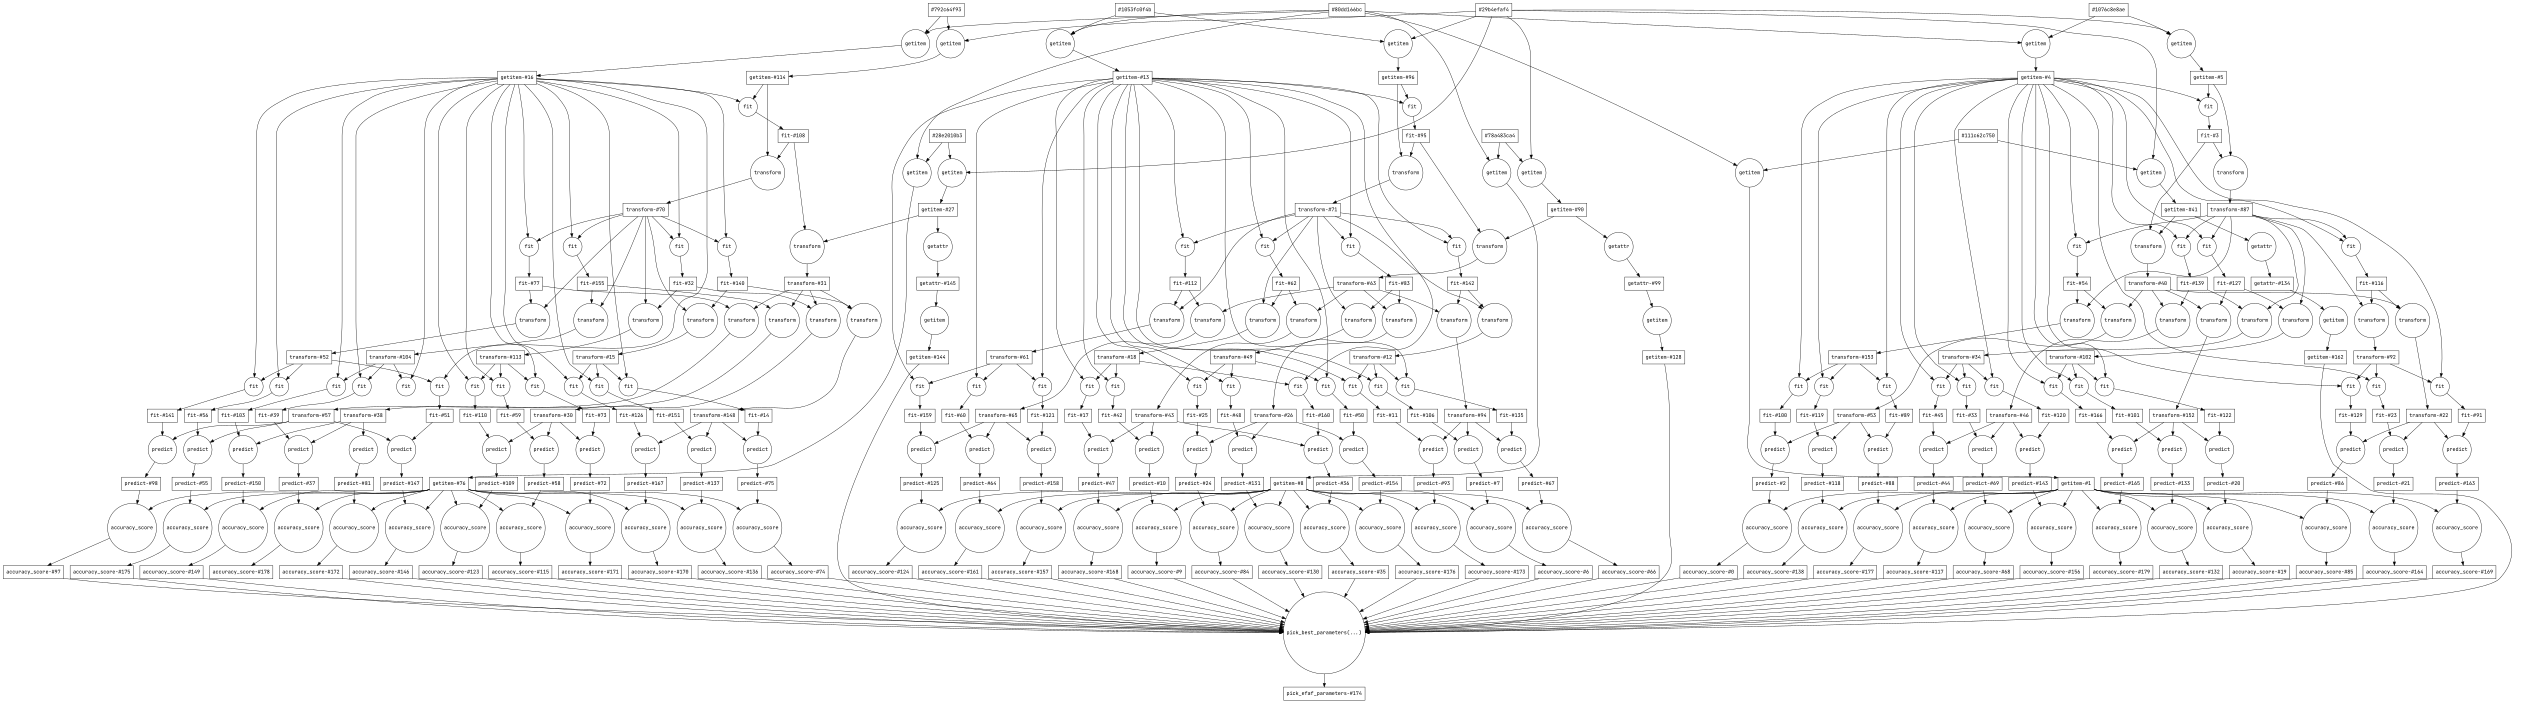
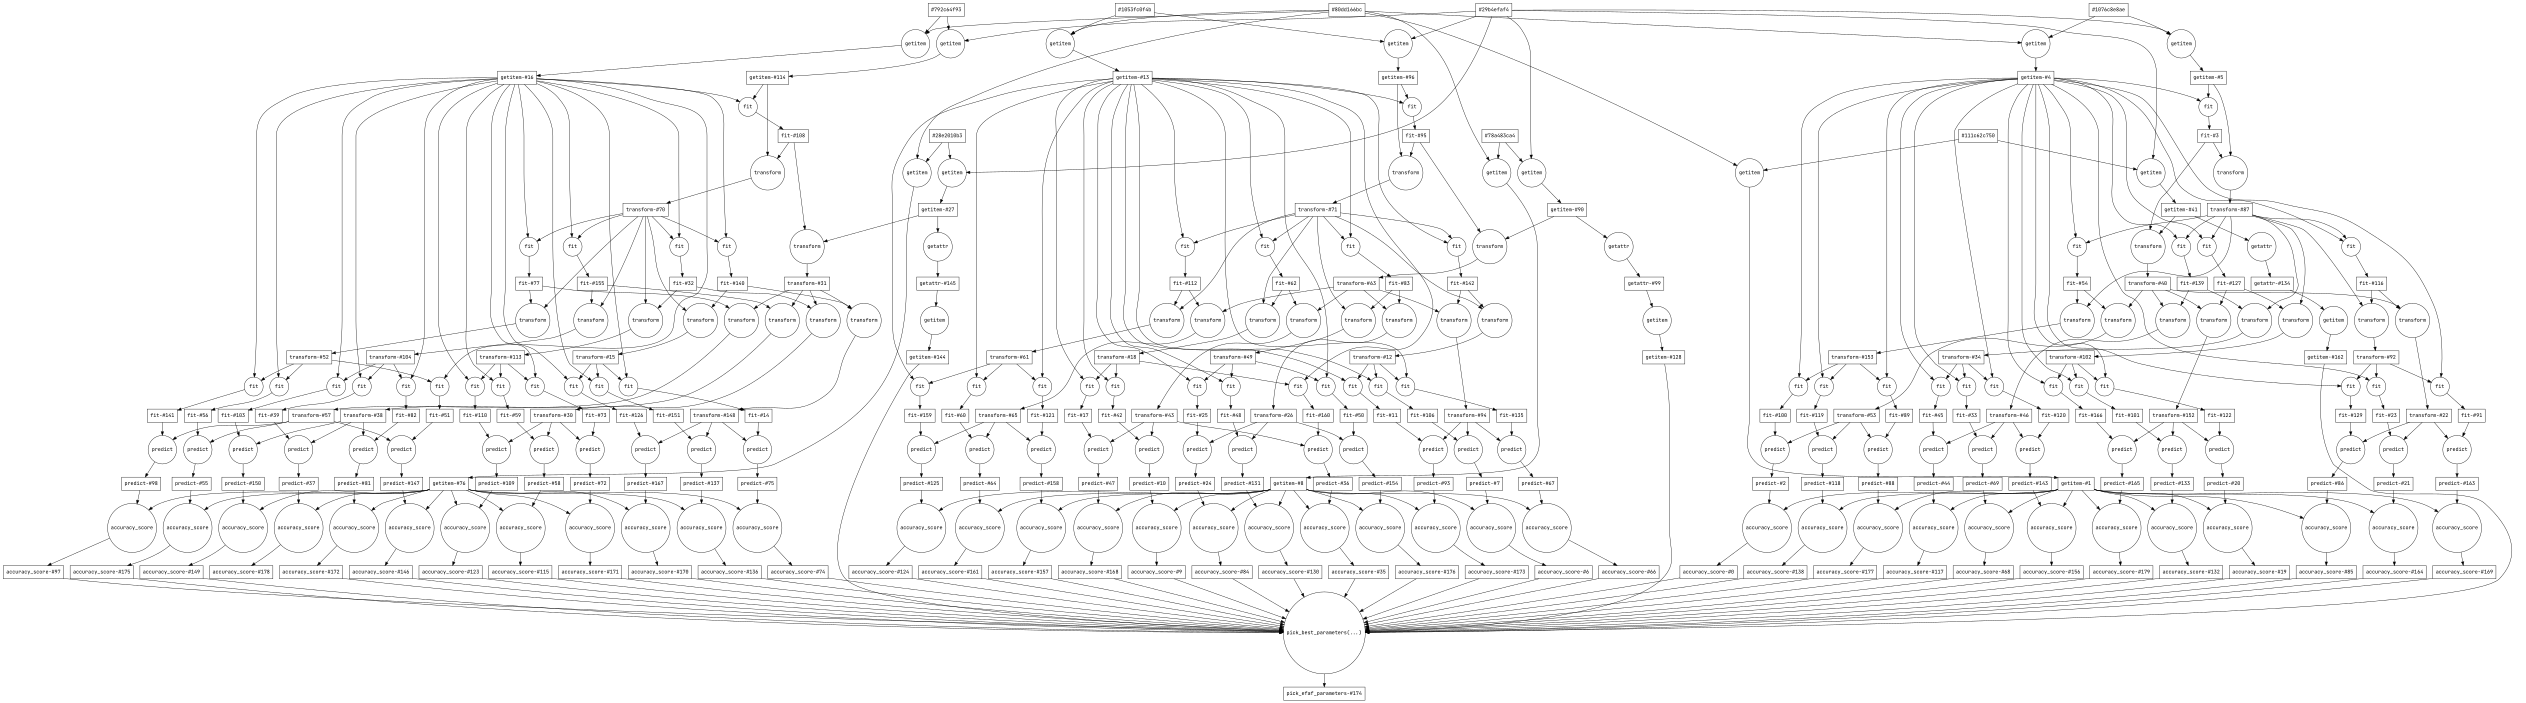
node "fit-#82": added
